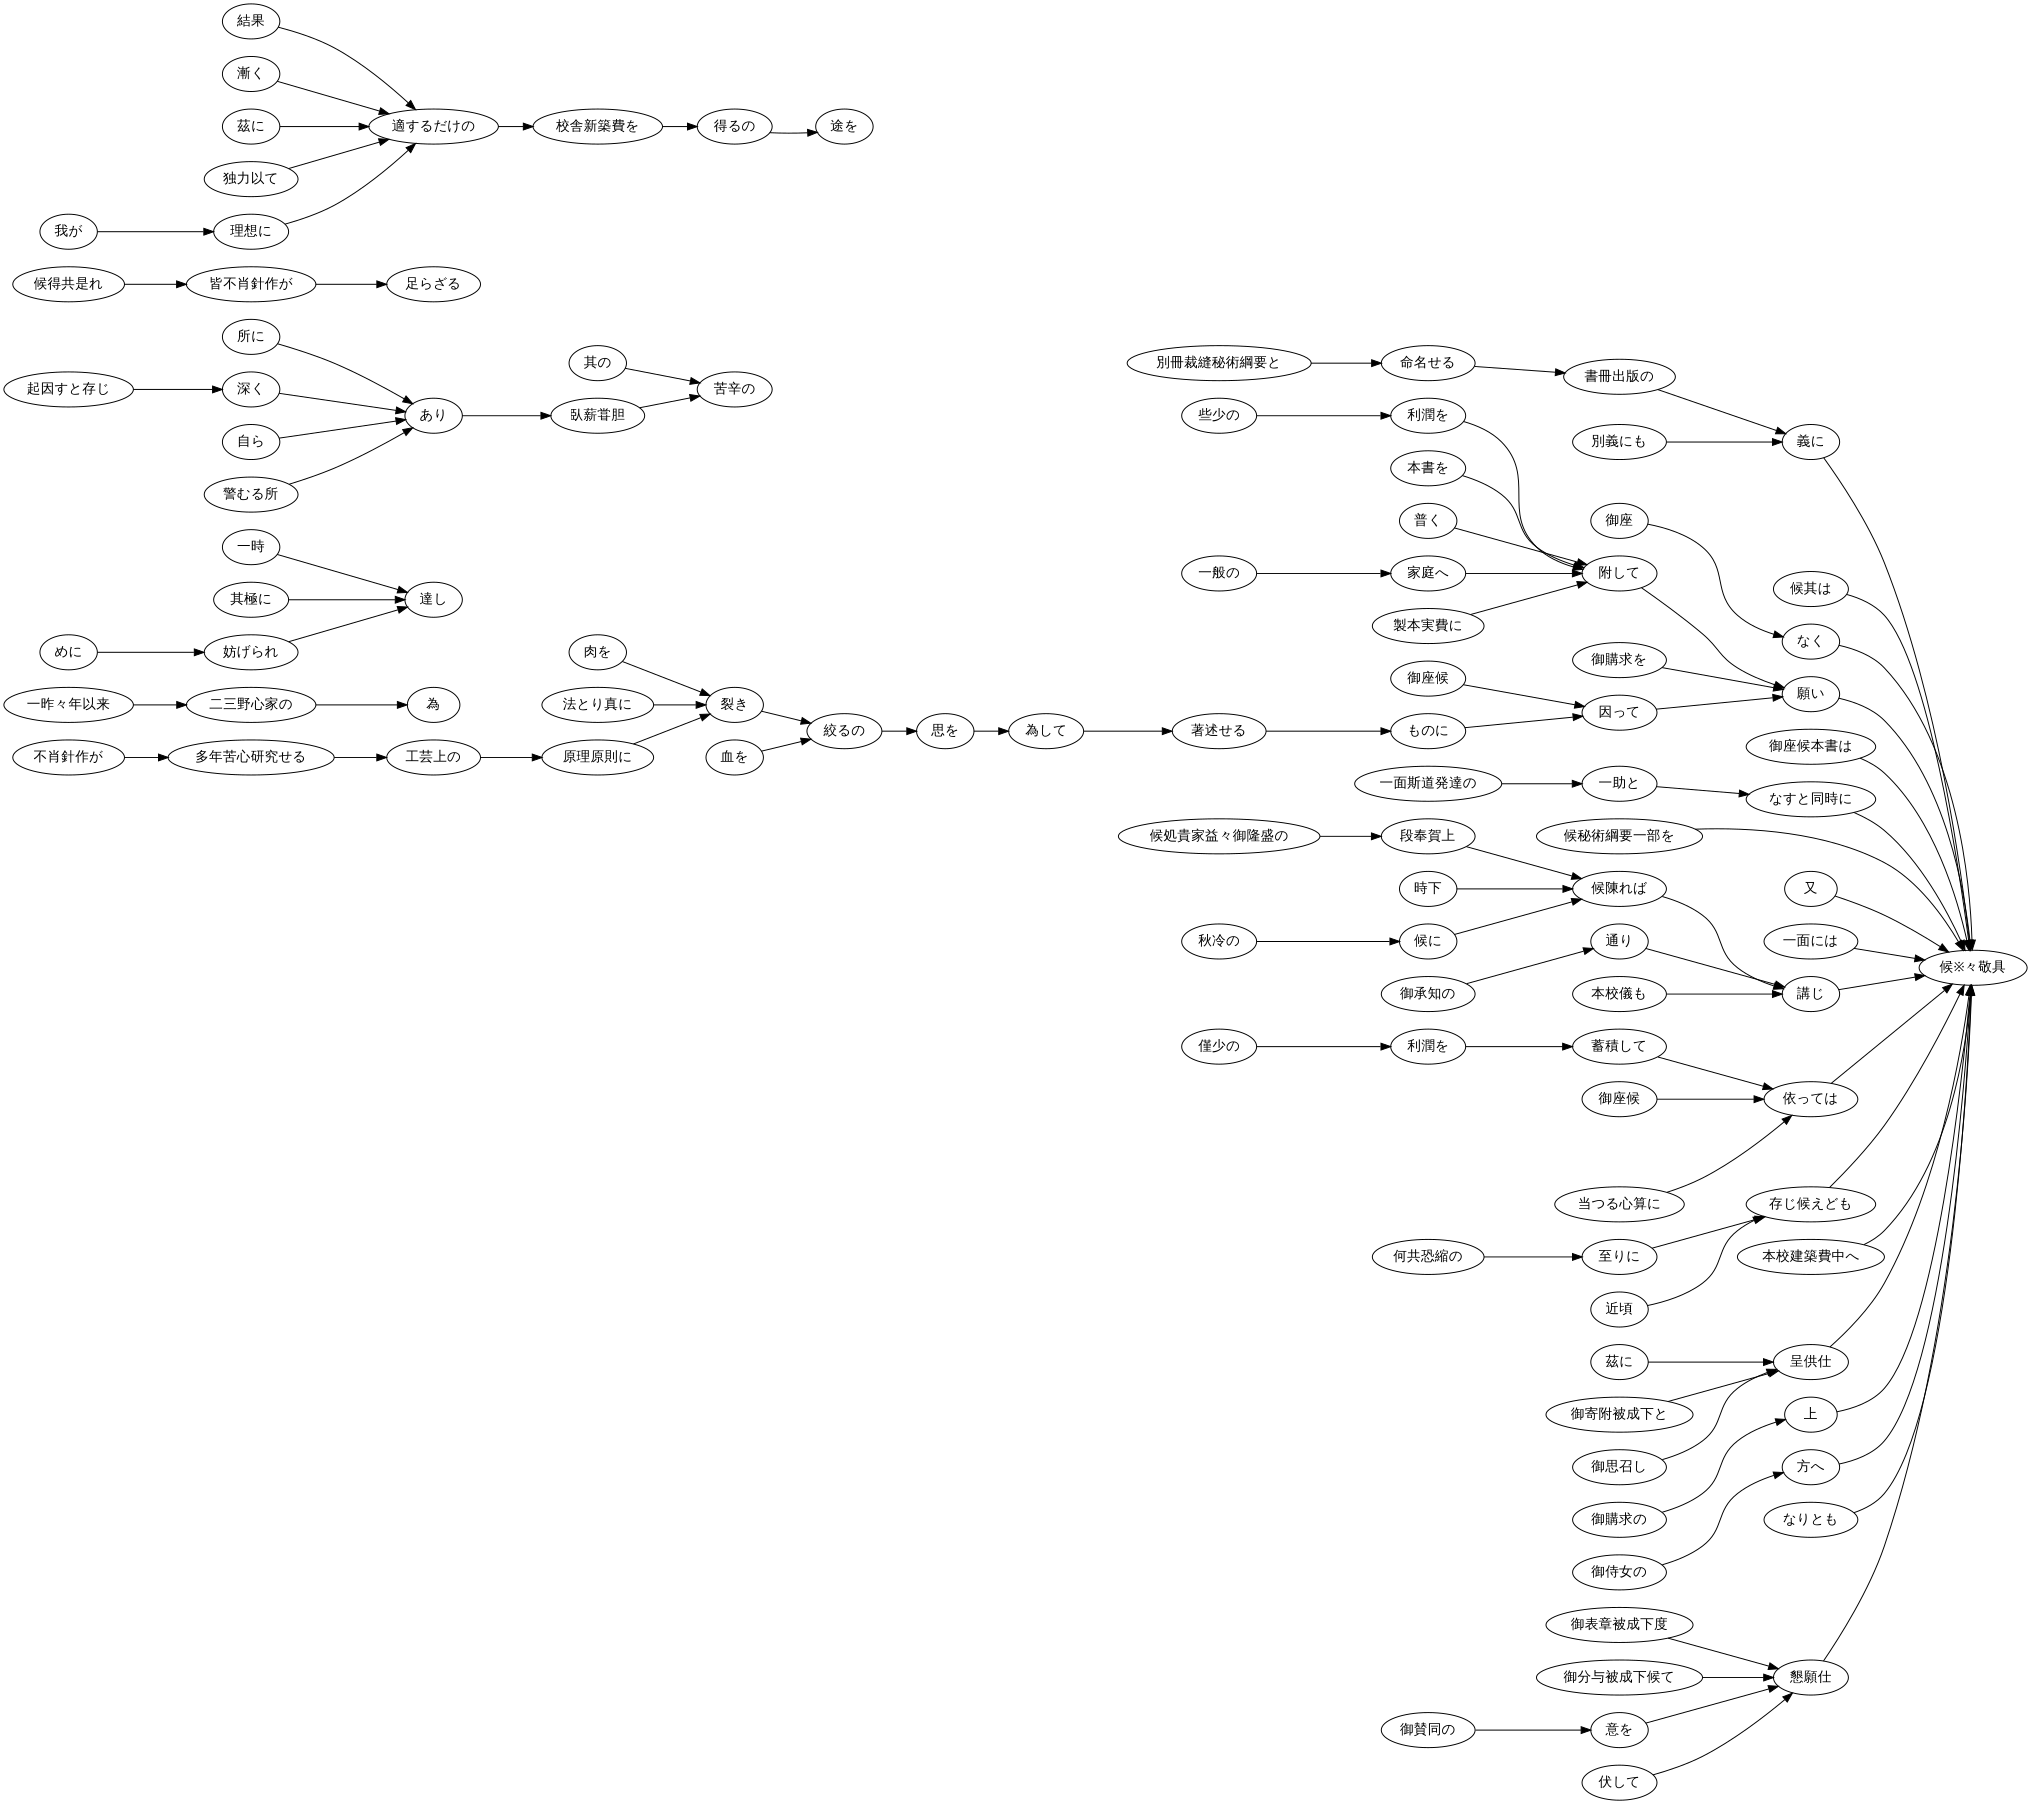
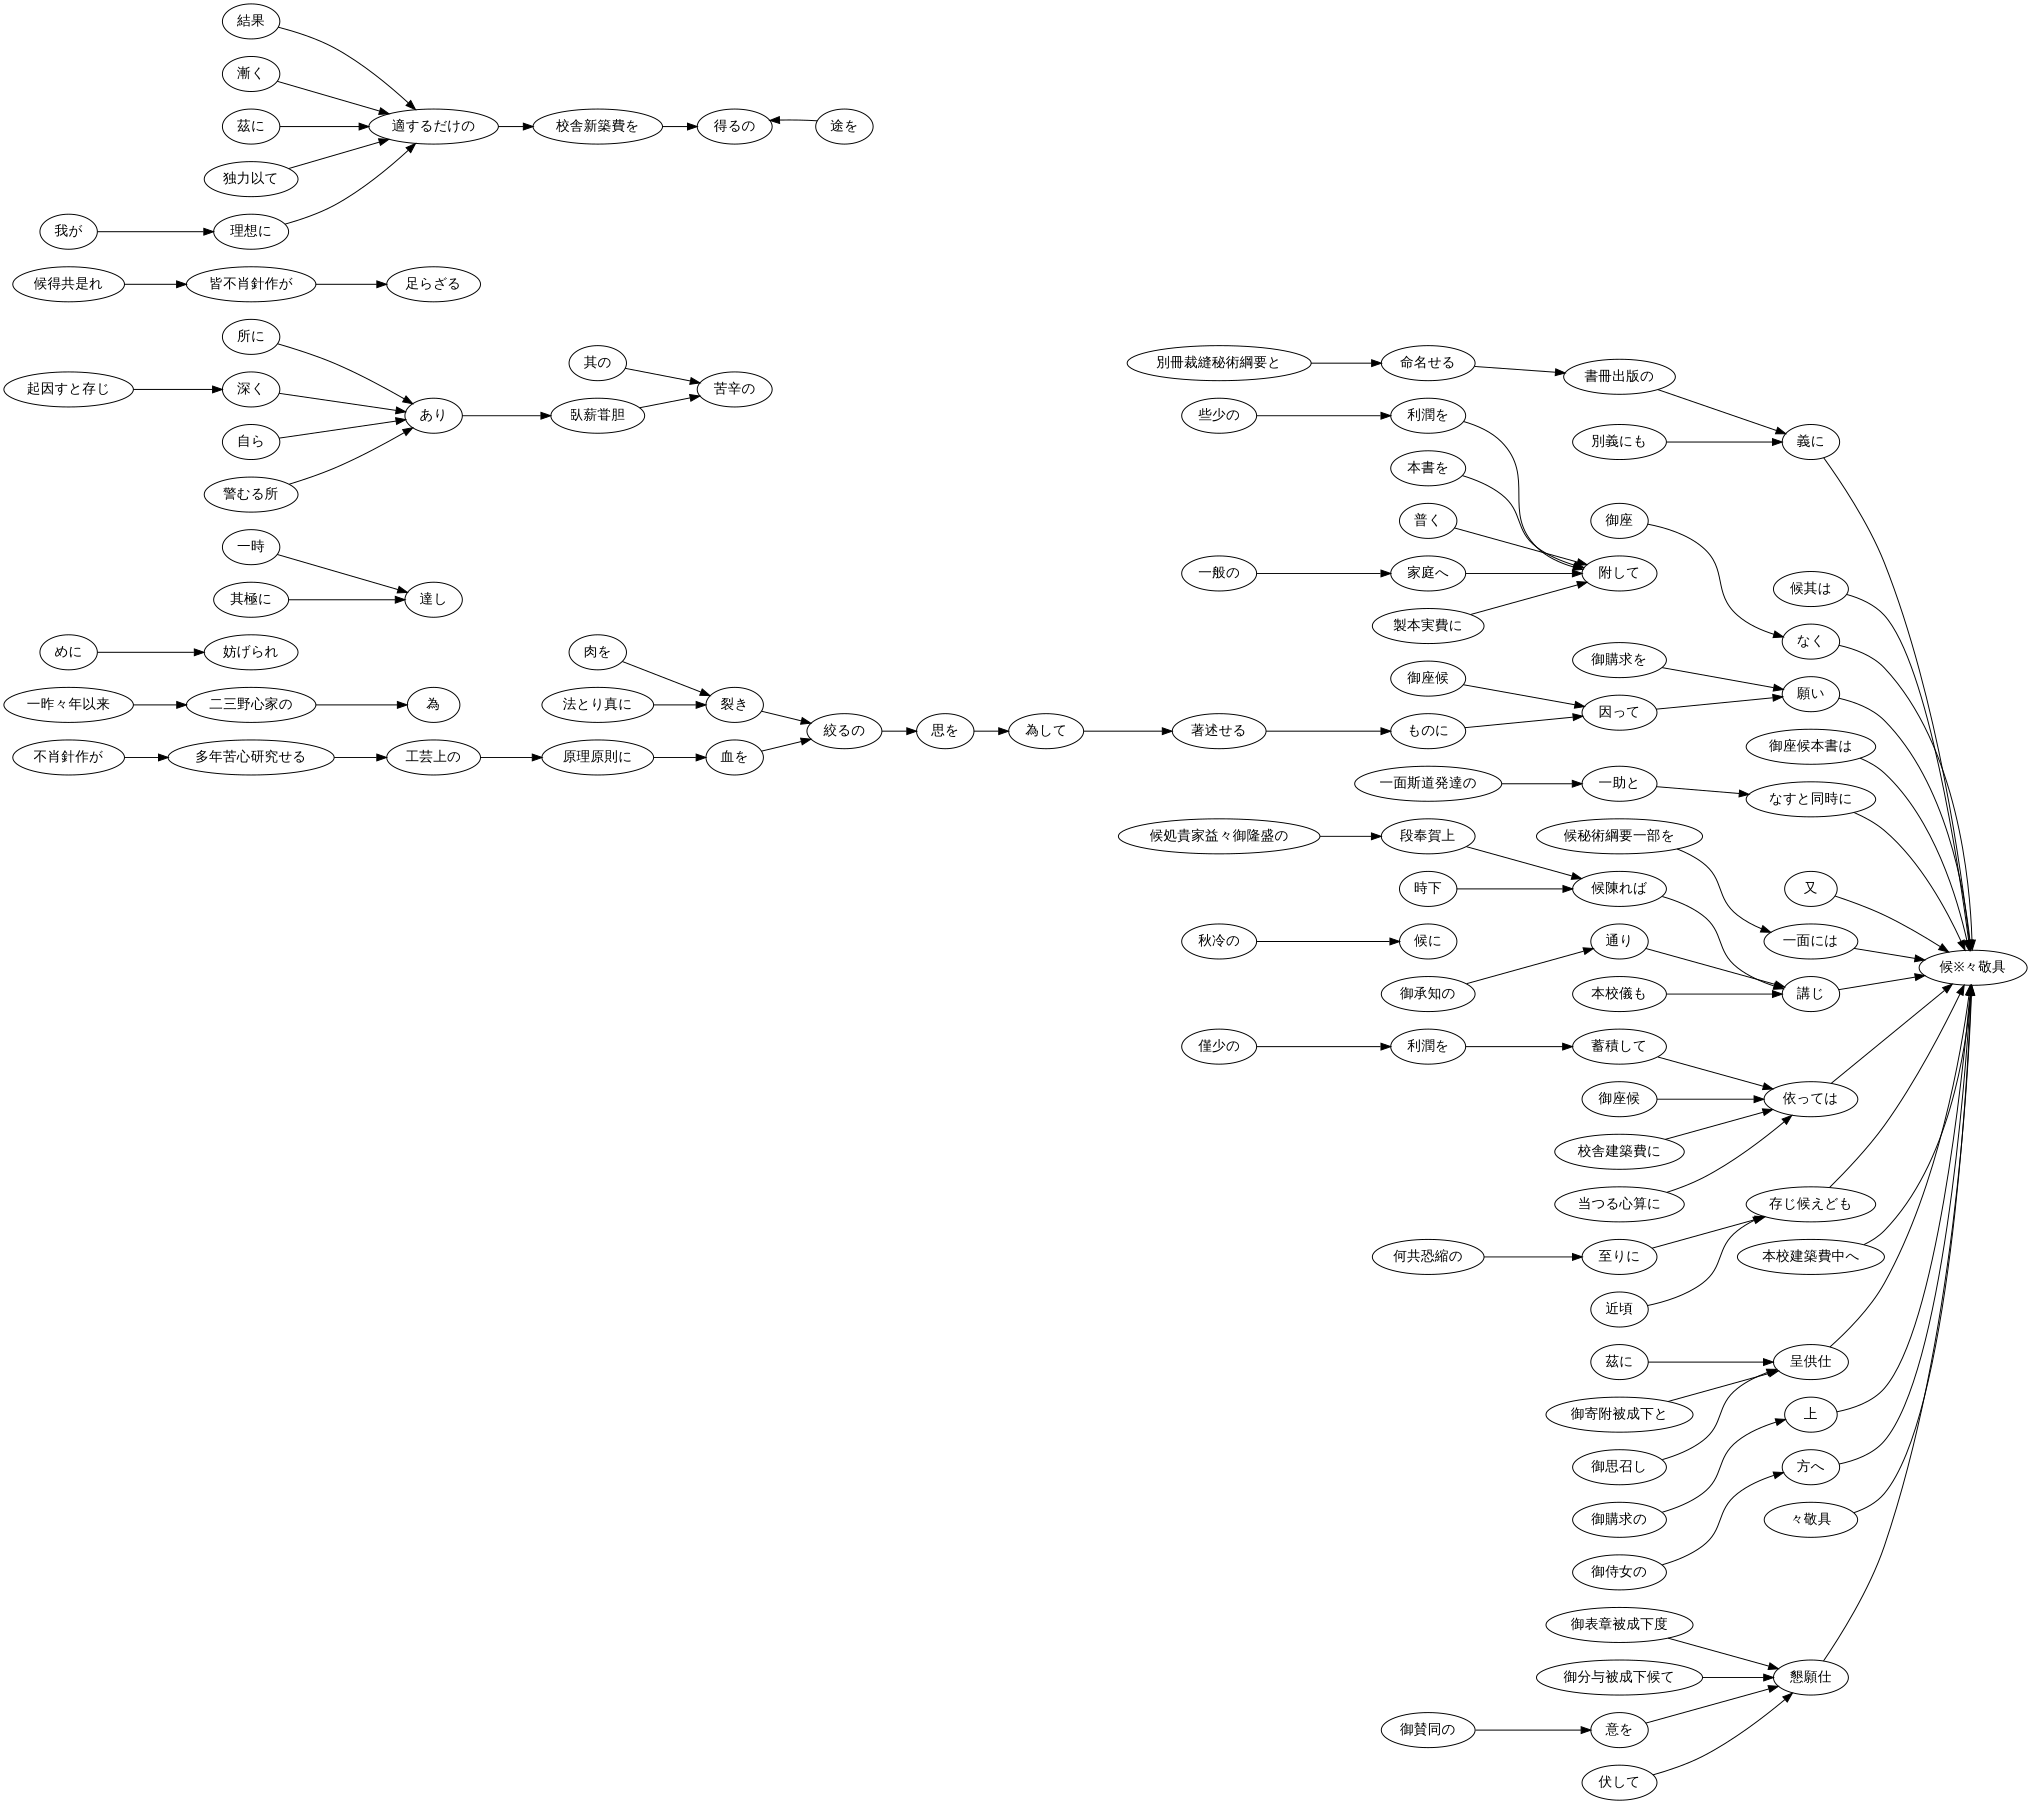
edge "得るの" -> "途を": reversed
edge "妨げられ" -> "達し": removed
edge "附して" -> "願い": removed
edge "原理原則に" -> "裂き": now "原理原則に" -> "血を"
edge "候秘術綱要一部を" -> "候※々敬具": now "候秘術綱要一部を" -> "一面には"
edge "候に" -> "候陳れば": removed
node "校舎建築費に": added
node "なりとも": label "なりとも" -> "々敬具"
